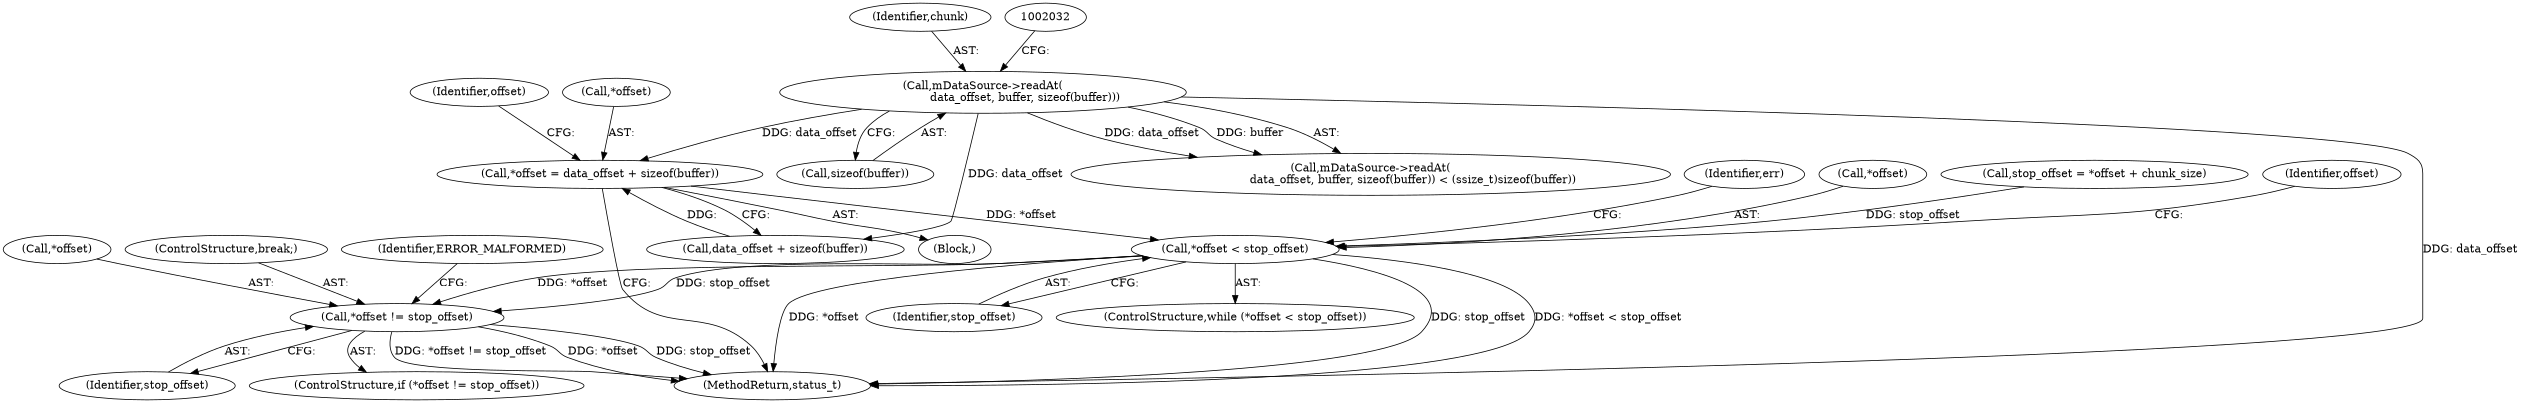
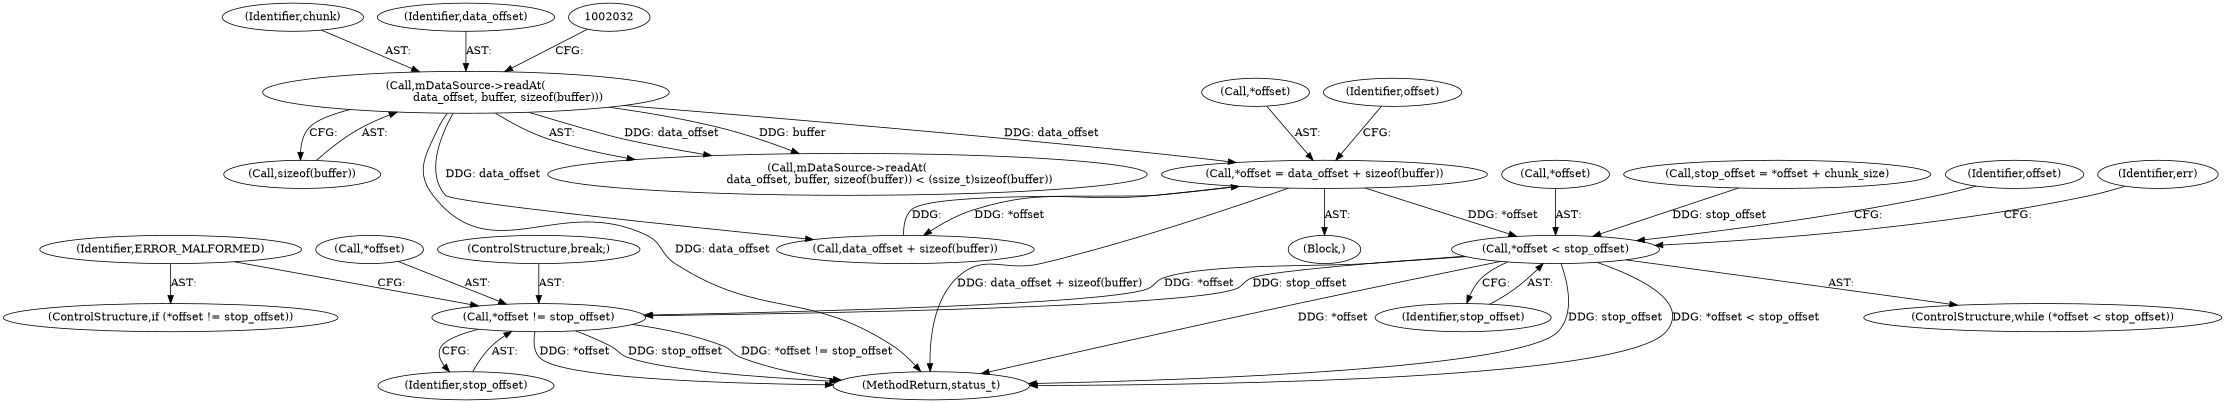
node "(Identifier,data_offset)": added
edge "(Call,*offset = data_offset + sizeof(buffer))" -> "(Call,data_offset + sizeof(buffer))": label "CFG: " -> "DDG: *offset"
edge "(Call,*offset = data_offset + sizeof(buffer))" -> "(MethodReturn,status_t)": label "CFG: " -> "DDG: data_offset + sizeof(buffer)"
edge "(Call,*offset != stop_offset)" -> "(ControlStructure,if (*offset != stop_offset))": now "(Identifier,ERROR_MALFORMED)" -> "(ControlStructure,if (*offset != stop_offset))"
